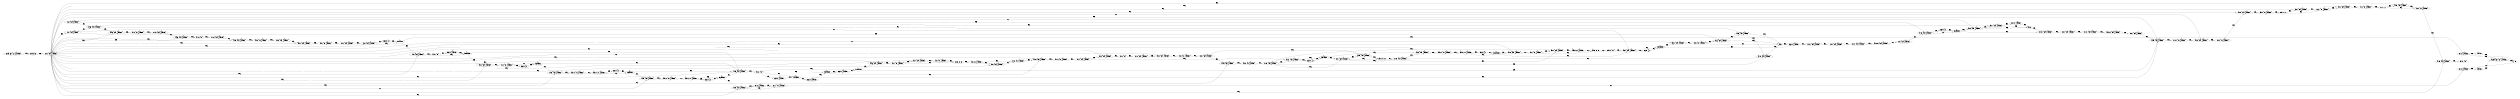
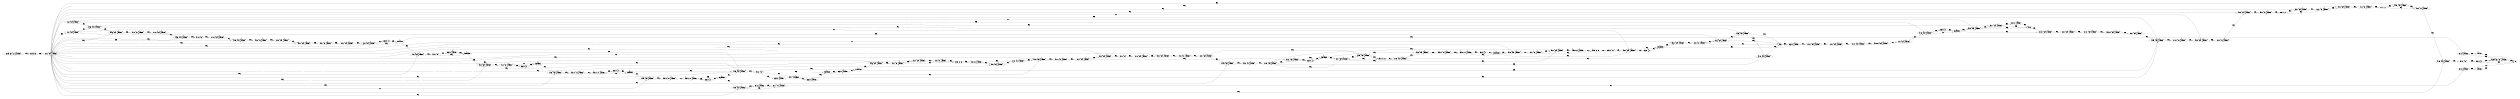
node "mov w0 , # 0": added
